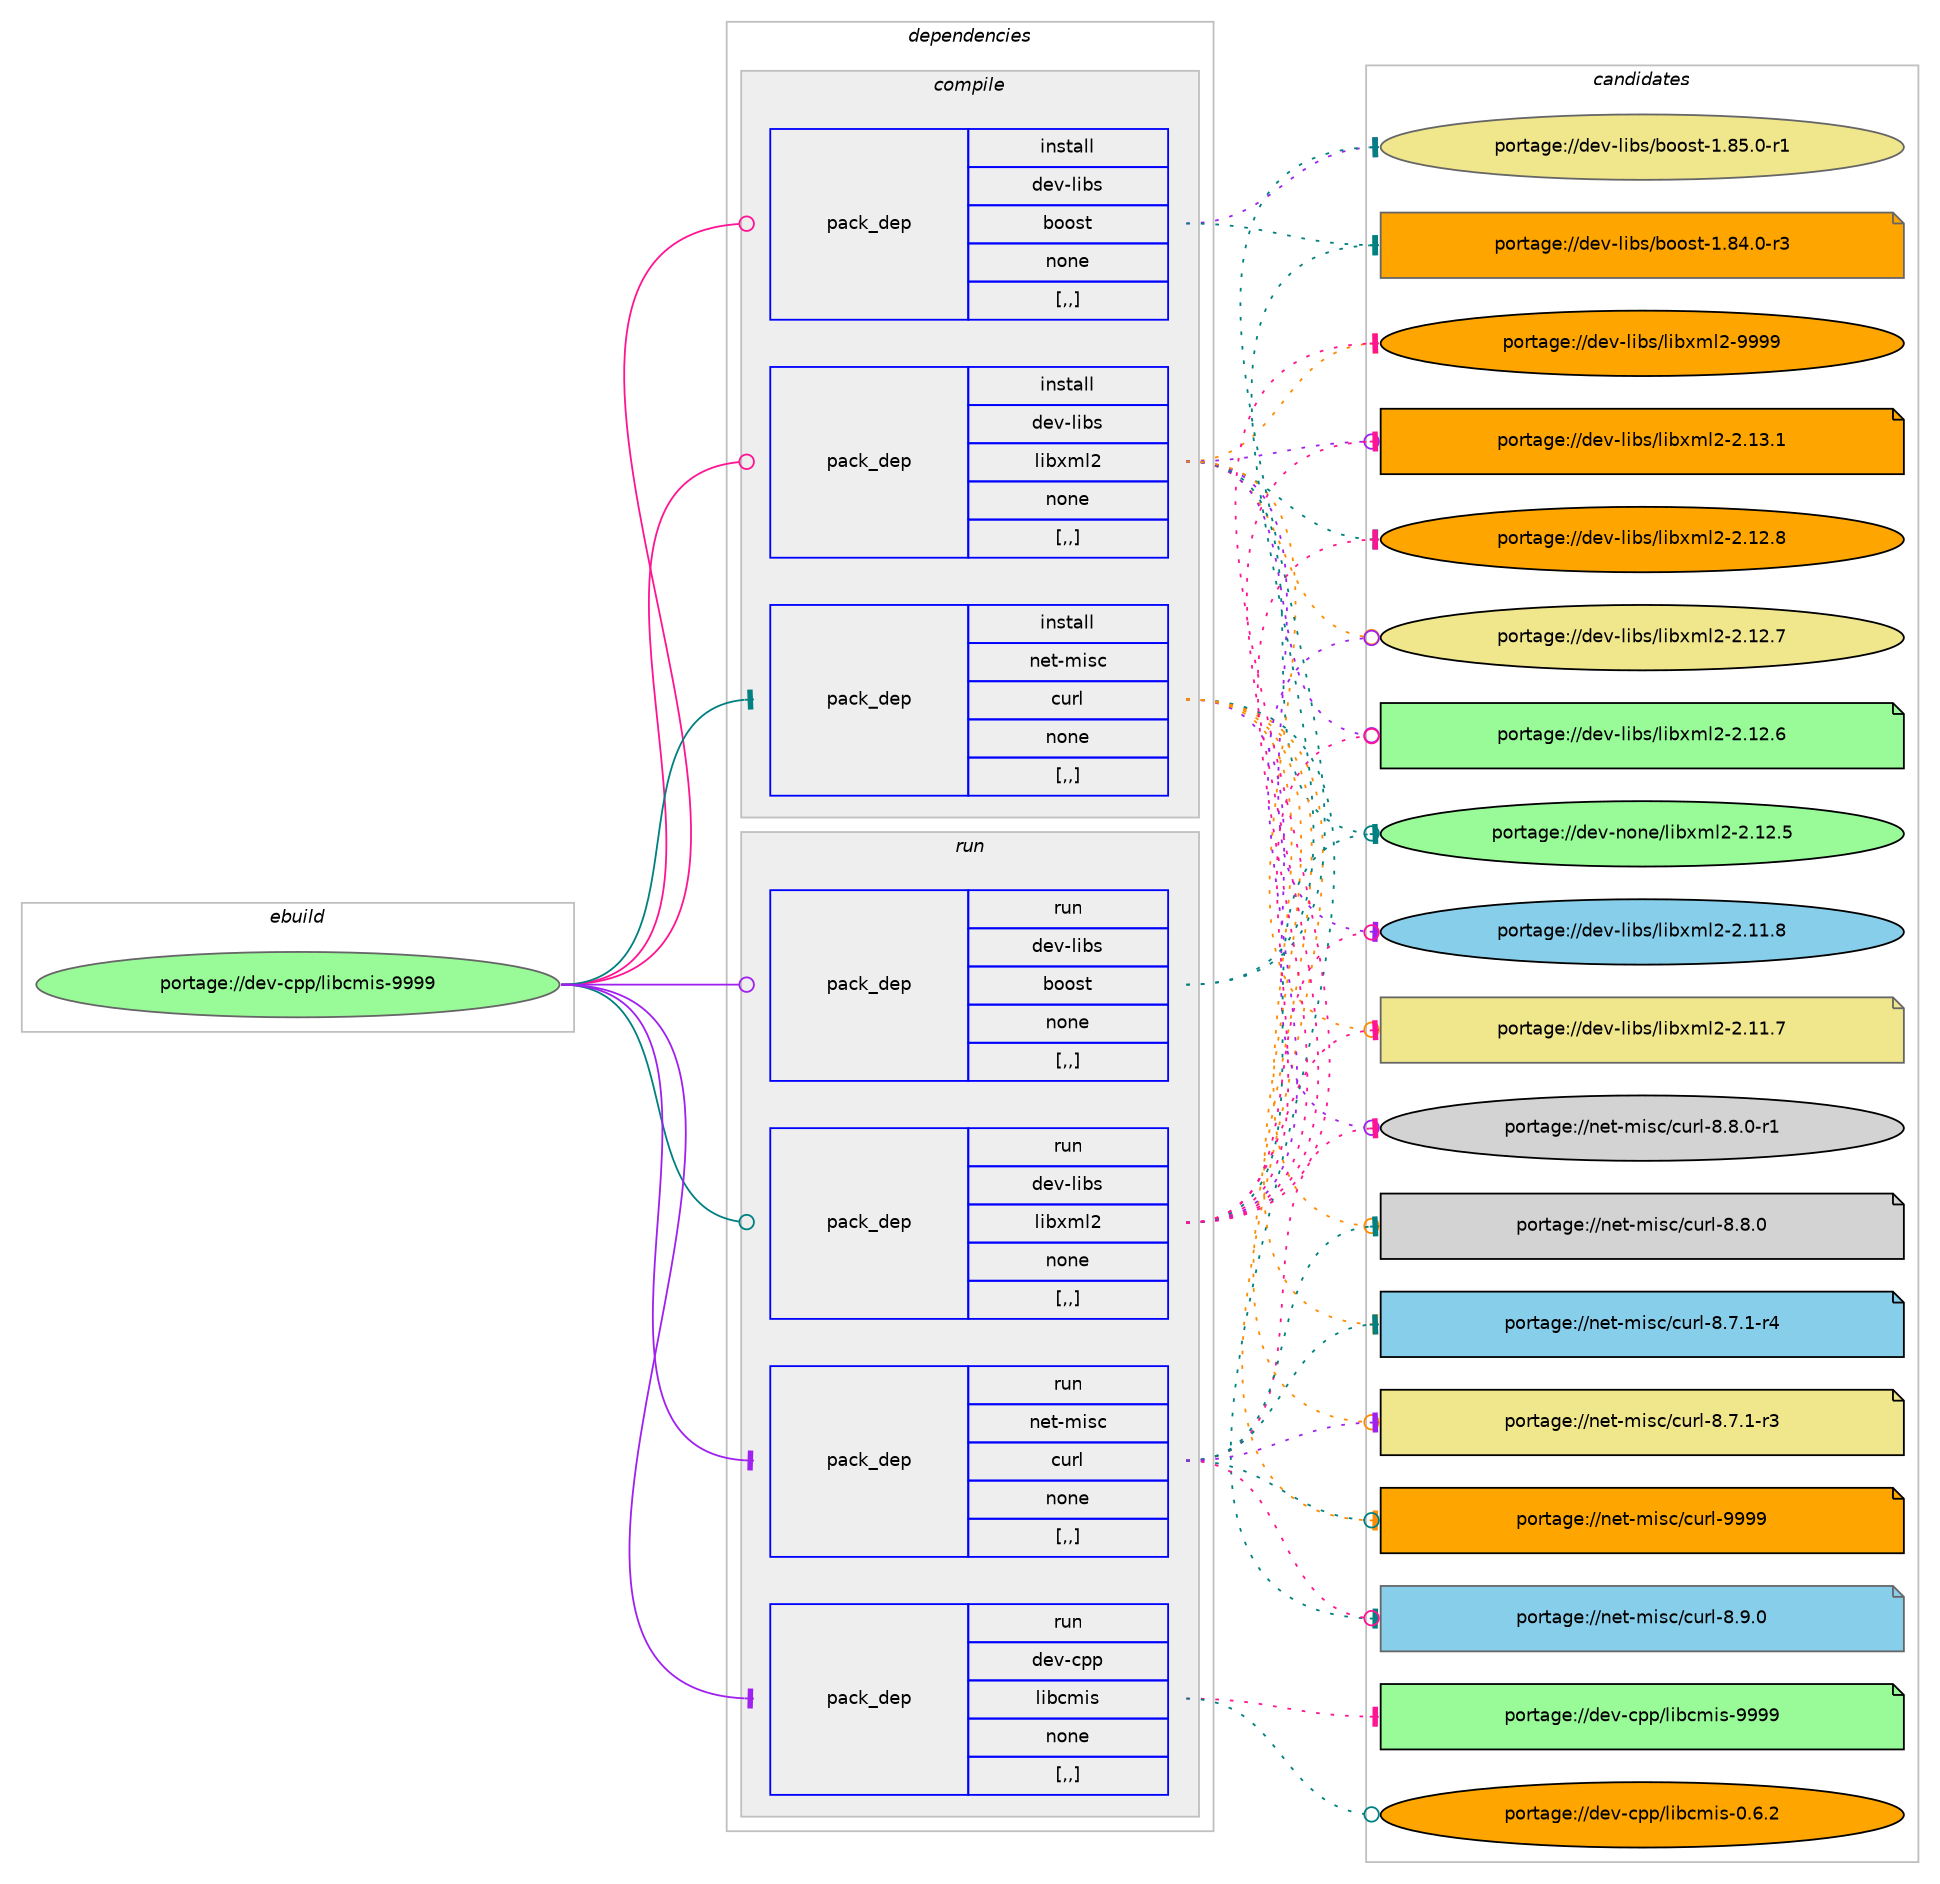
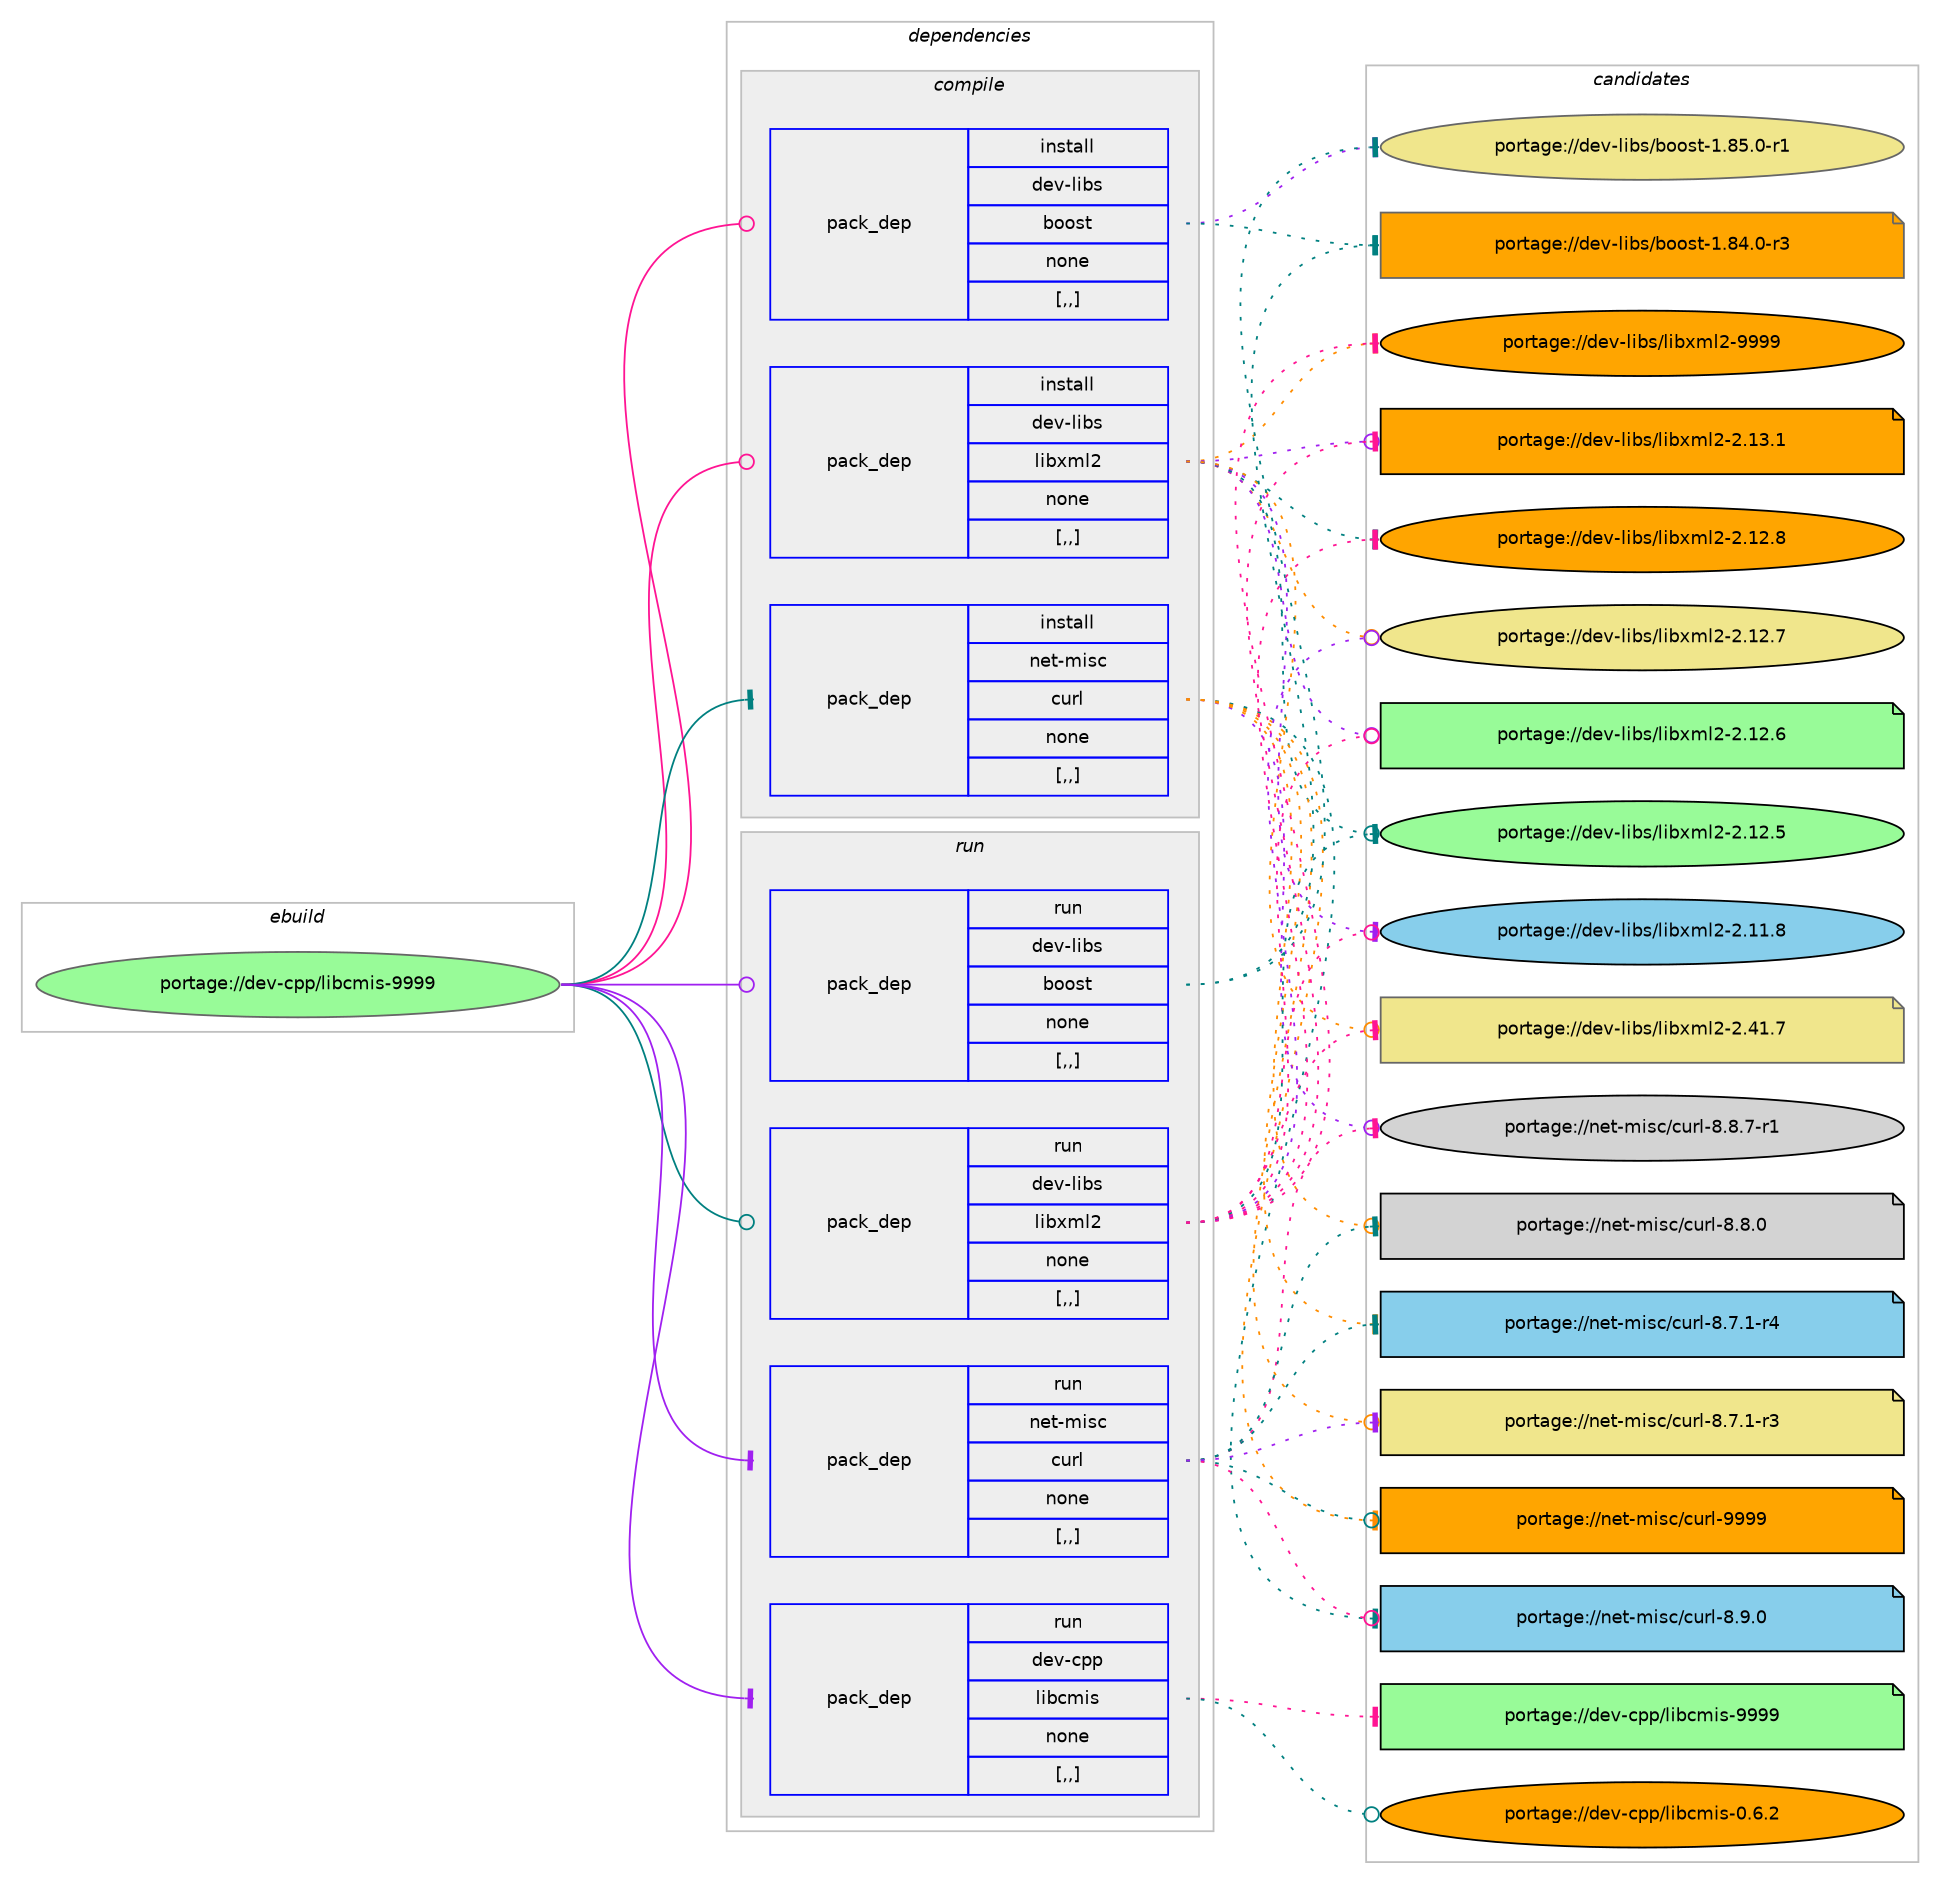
node "portage://dev-none/libxml2-2.12.5": label "portage://dev-none/libxml2-2.12.5" -> "portage://dev-libs/libxml2-2.12.5"
node "portage://dev-libs/libxml2-2.11.7": label "portage://dev-libs/libxml2-2.11.7" -> "portage://dev-libs/libxml2-2.41.7"
node "portage://net-misc/curl-8.8.0-r1": label "portage://net-misc/curl-8.8.0-r1" -> "portage://net-misc/curl-8.8.7-r1"
node "portage://net-misc/curl-8.9.0": color gray40 -> black
